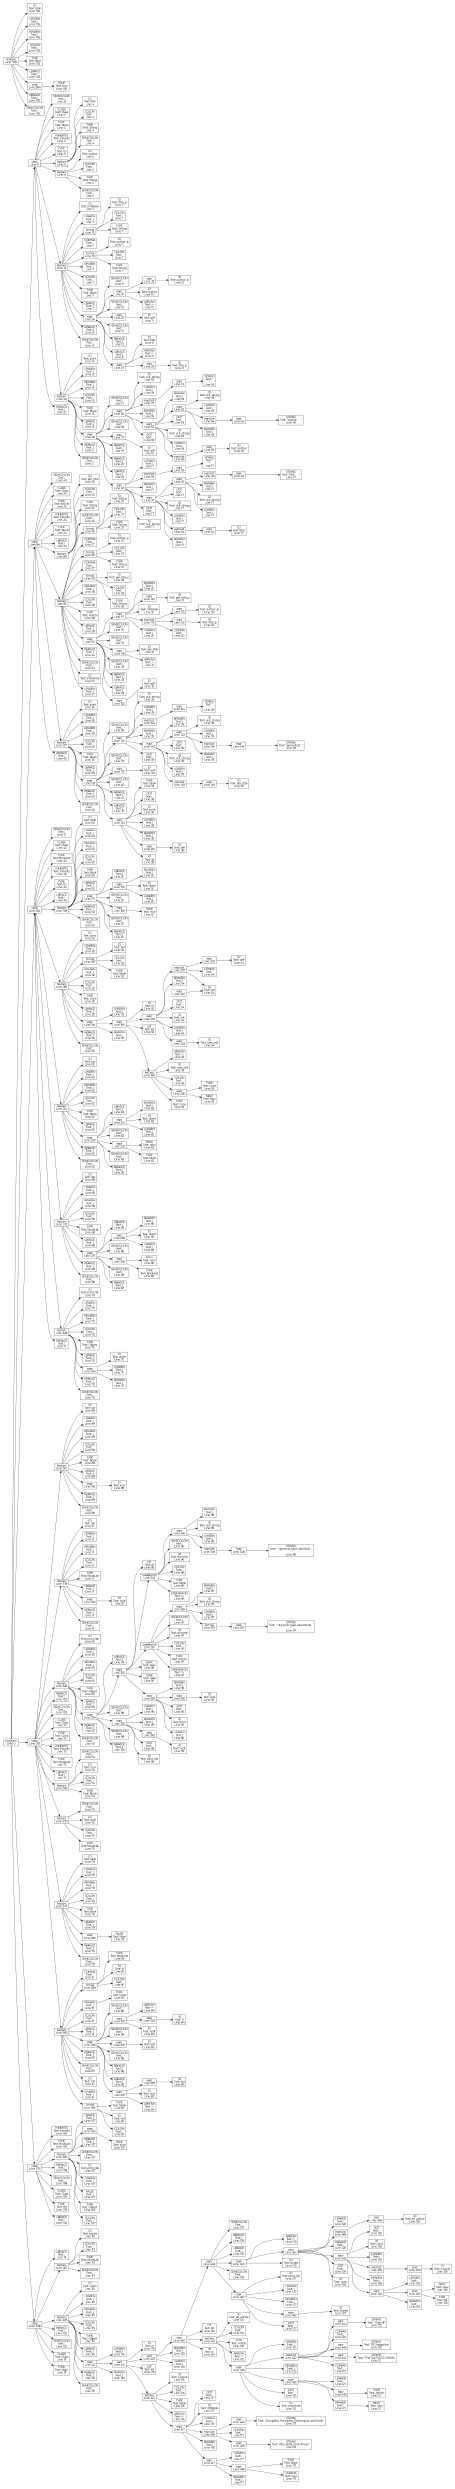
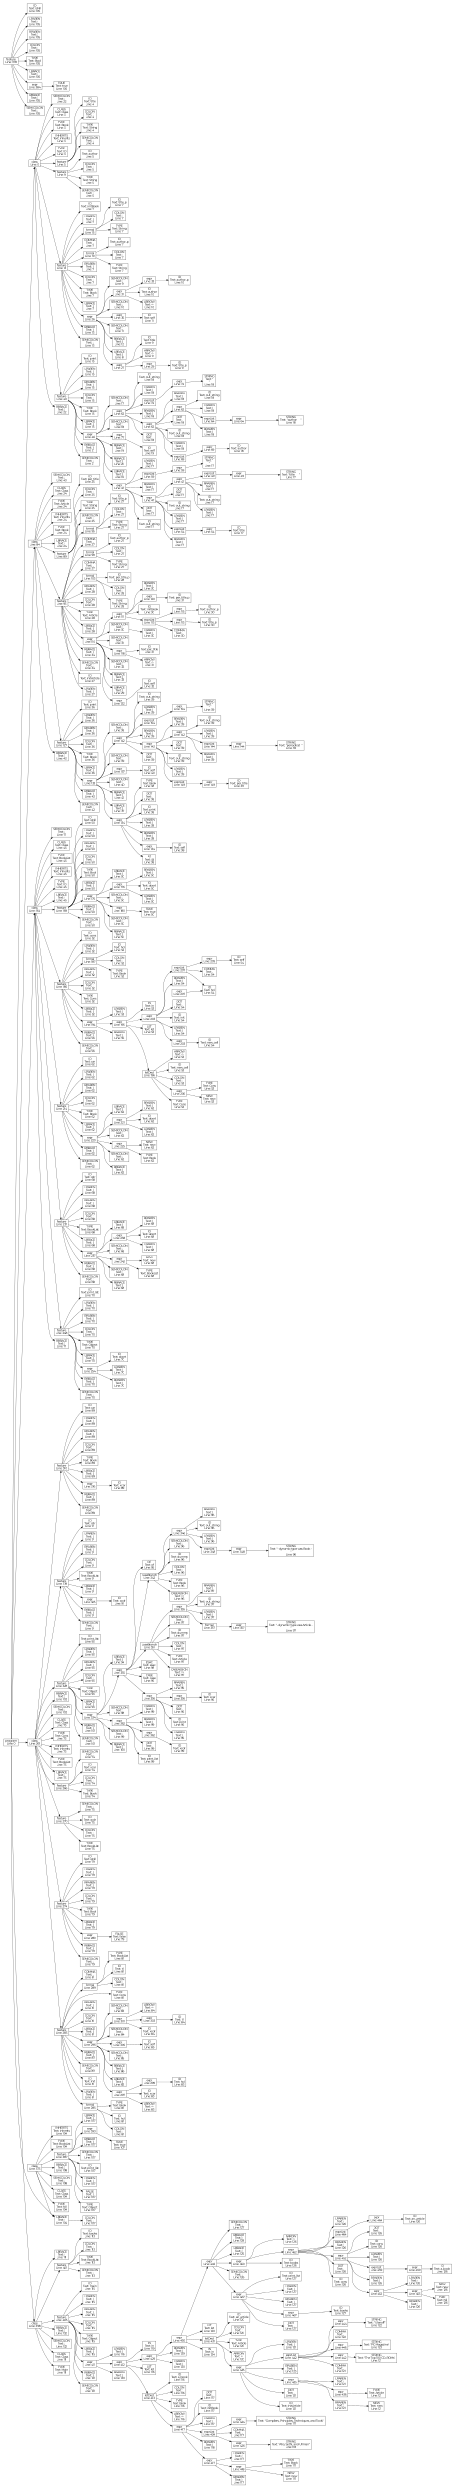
edge "expr Line: 111" -> "LPAREN Text: ( Line: 30": now "SEMICOLON Text: ; Line: 30" -> "LPAREN Text: ( Line: 30"
edge "program Line: 0" -> "class Line: 373": now "program Line: 0" -> "LBRACE Text: { Line: 104"
edge "RPAREN Text: ) Line: 81" -> "TYPE Text: Cons Line: 81": now "feature Line: 283" -> "TYPE Text: Cons Line: 81"
edge "feature Line: 387" -> "COLON Text: : Line: 107": now "LBRACE Text: { Line: 104" -> "COLON Text: : Line: 107"
node "COMMA Text: new Line: 117": label "COMMA Text: new Line: 117" -> "NEW Text: new Line: 117"
